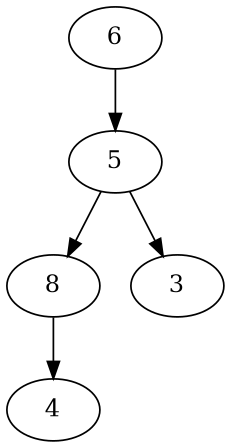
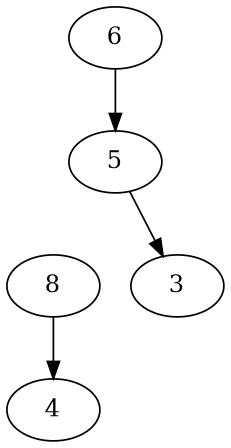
edge "5" -> "8": removed
